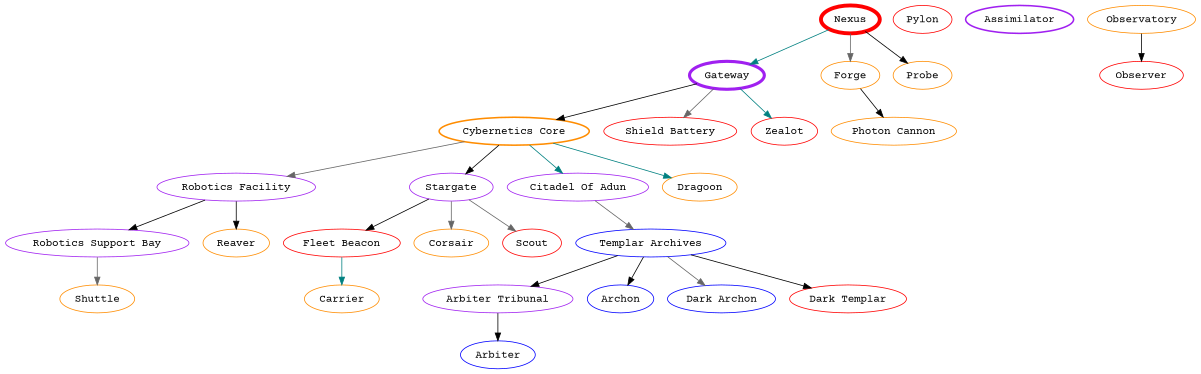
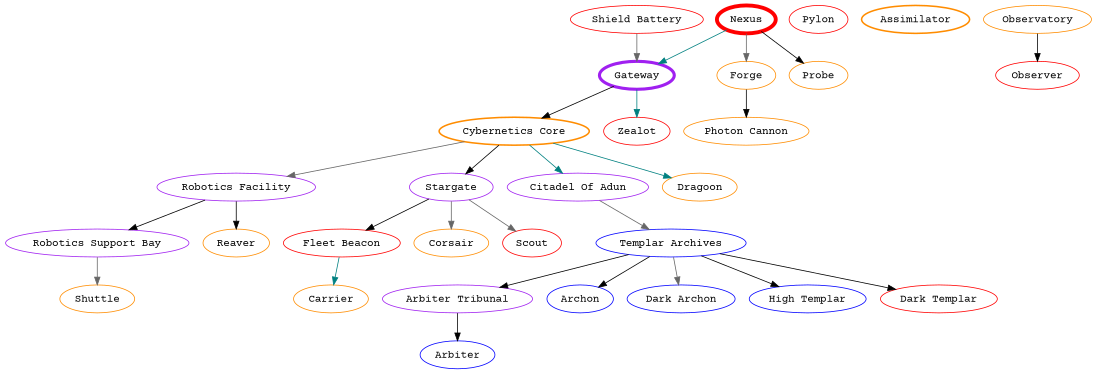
node "Assimilator": color purple -> darkorange
edge "Gateway" -> "Shield Battery": reversed
node "High Templar": added
